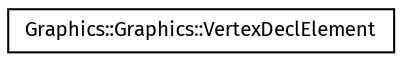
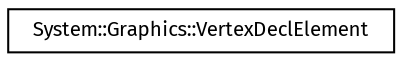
node "Graphics::Graphics::VertexDeclElement": label "Graphics::Graphics::VertexDeclElement" -> "System::Graphics::VertexDeclElement"
